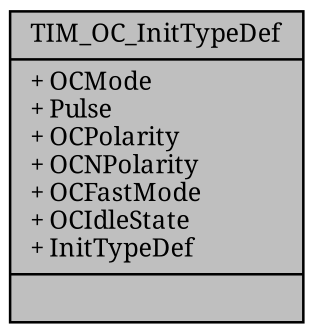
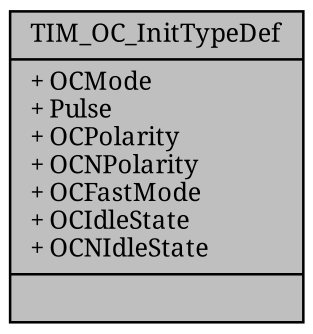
node "TIM_OC_InitTypeDef": text "+ InitTypeDef" -> "+ OCNIdleState"
